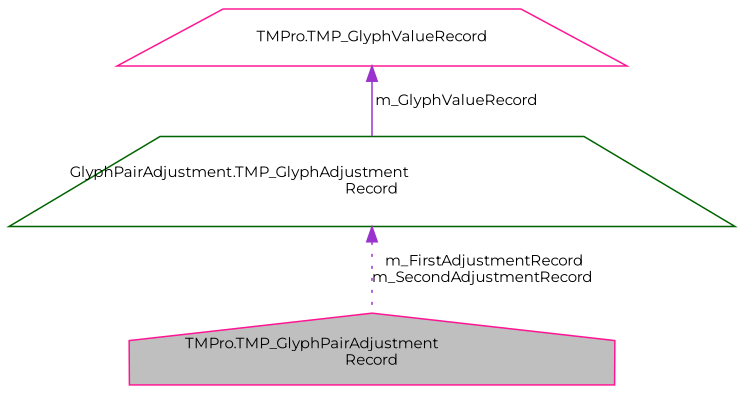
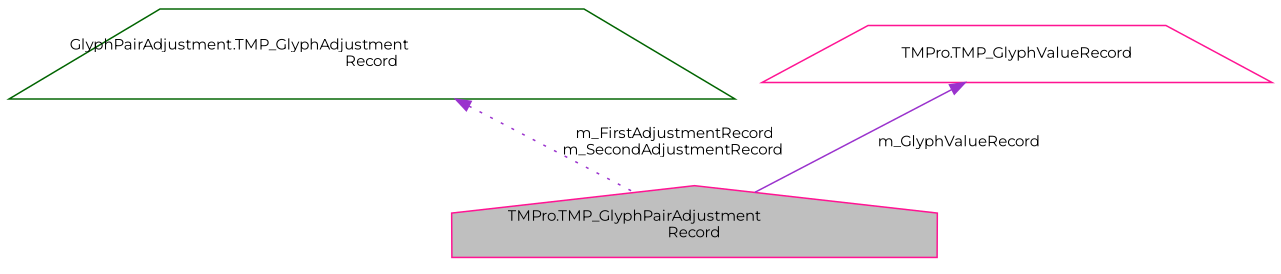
edge "GlyphPairAdjustment.TMP_GlyphAdjustment Record" -> "TMPro.TMP_GlyphValueRecord": now "TMPro.TMP_GlyphPairAdjustment Record" -> "TMPro.TMP_GlyphValueRecord"
